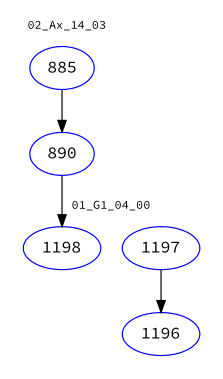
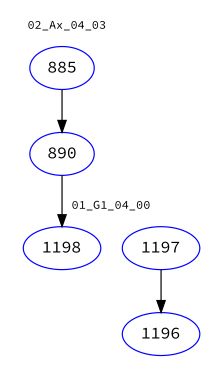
cluster "02_Ax_14_03": label "02_Ax_14_03" -> "02_Ax_04_03"
